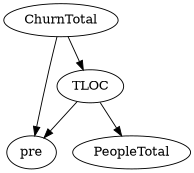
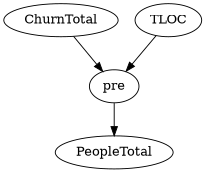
edge "ChurnTotal" -> "TLOC": removed
edge "TLOC" -> "PeopleTotal": now "pre" -> "PeopleTotal"
